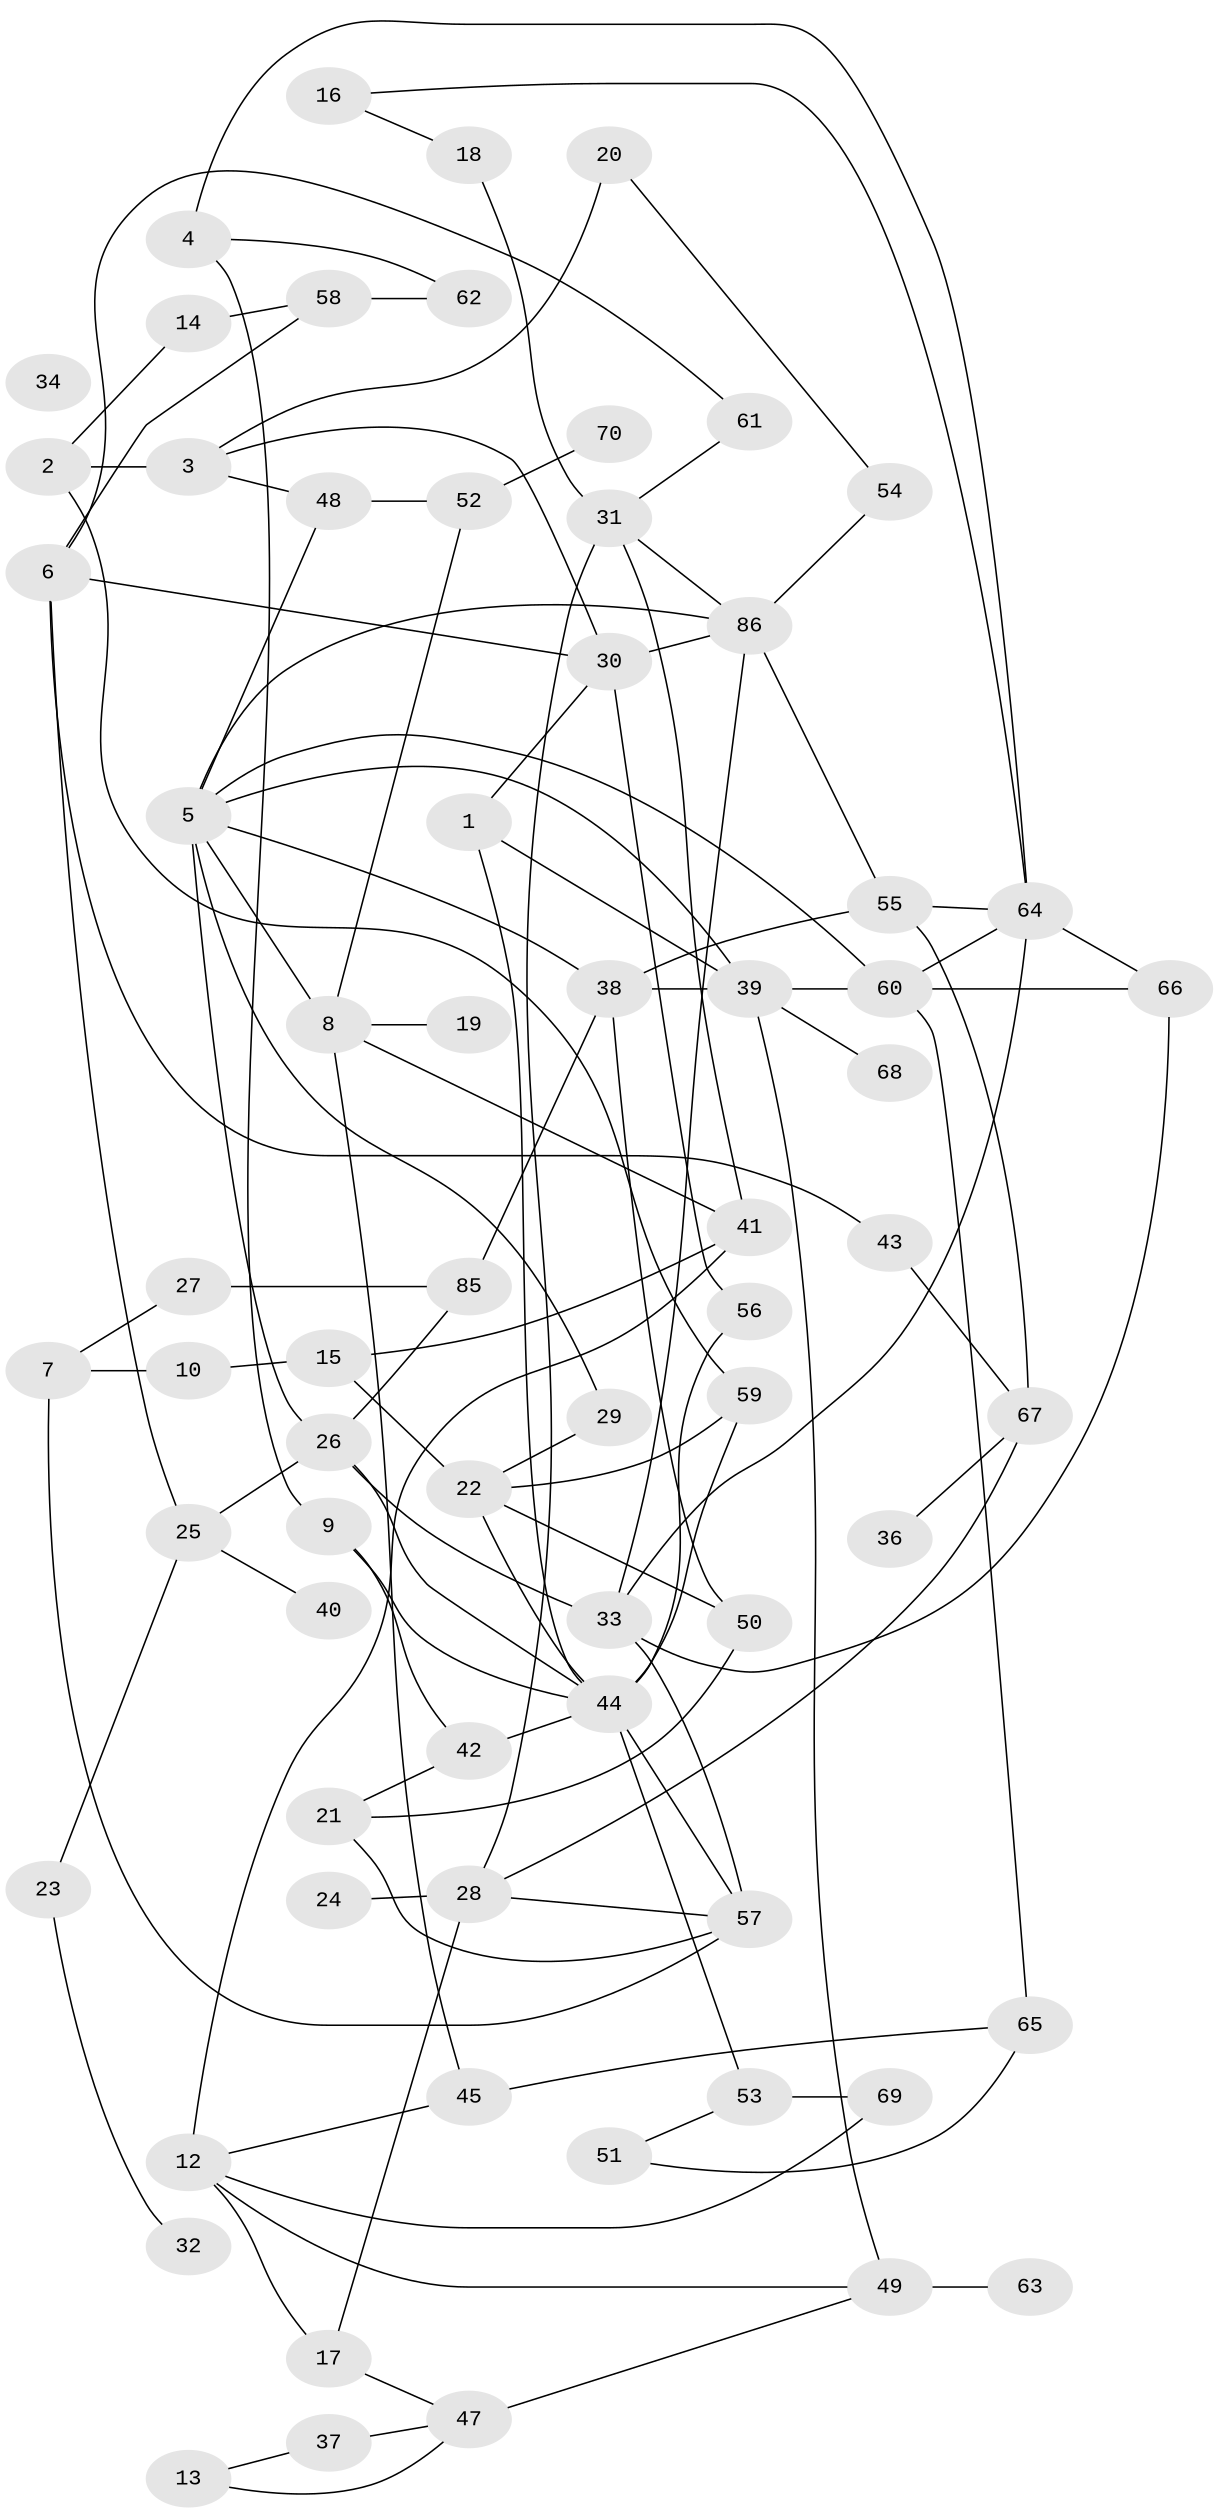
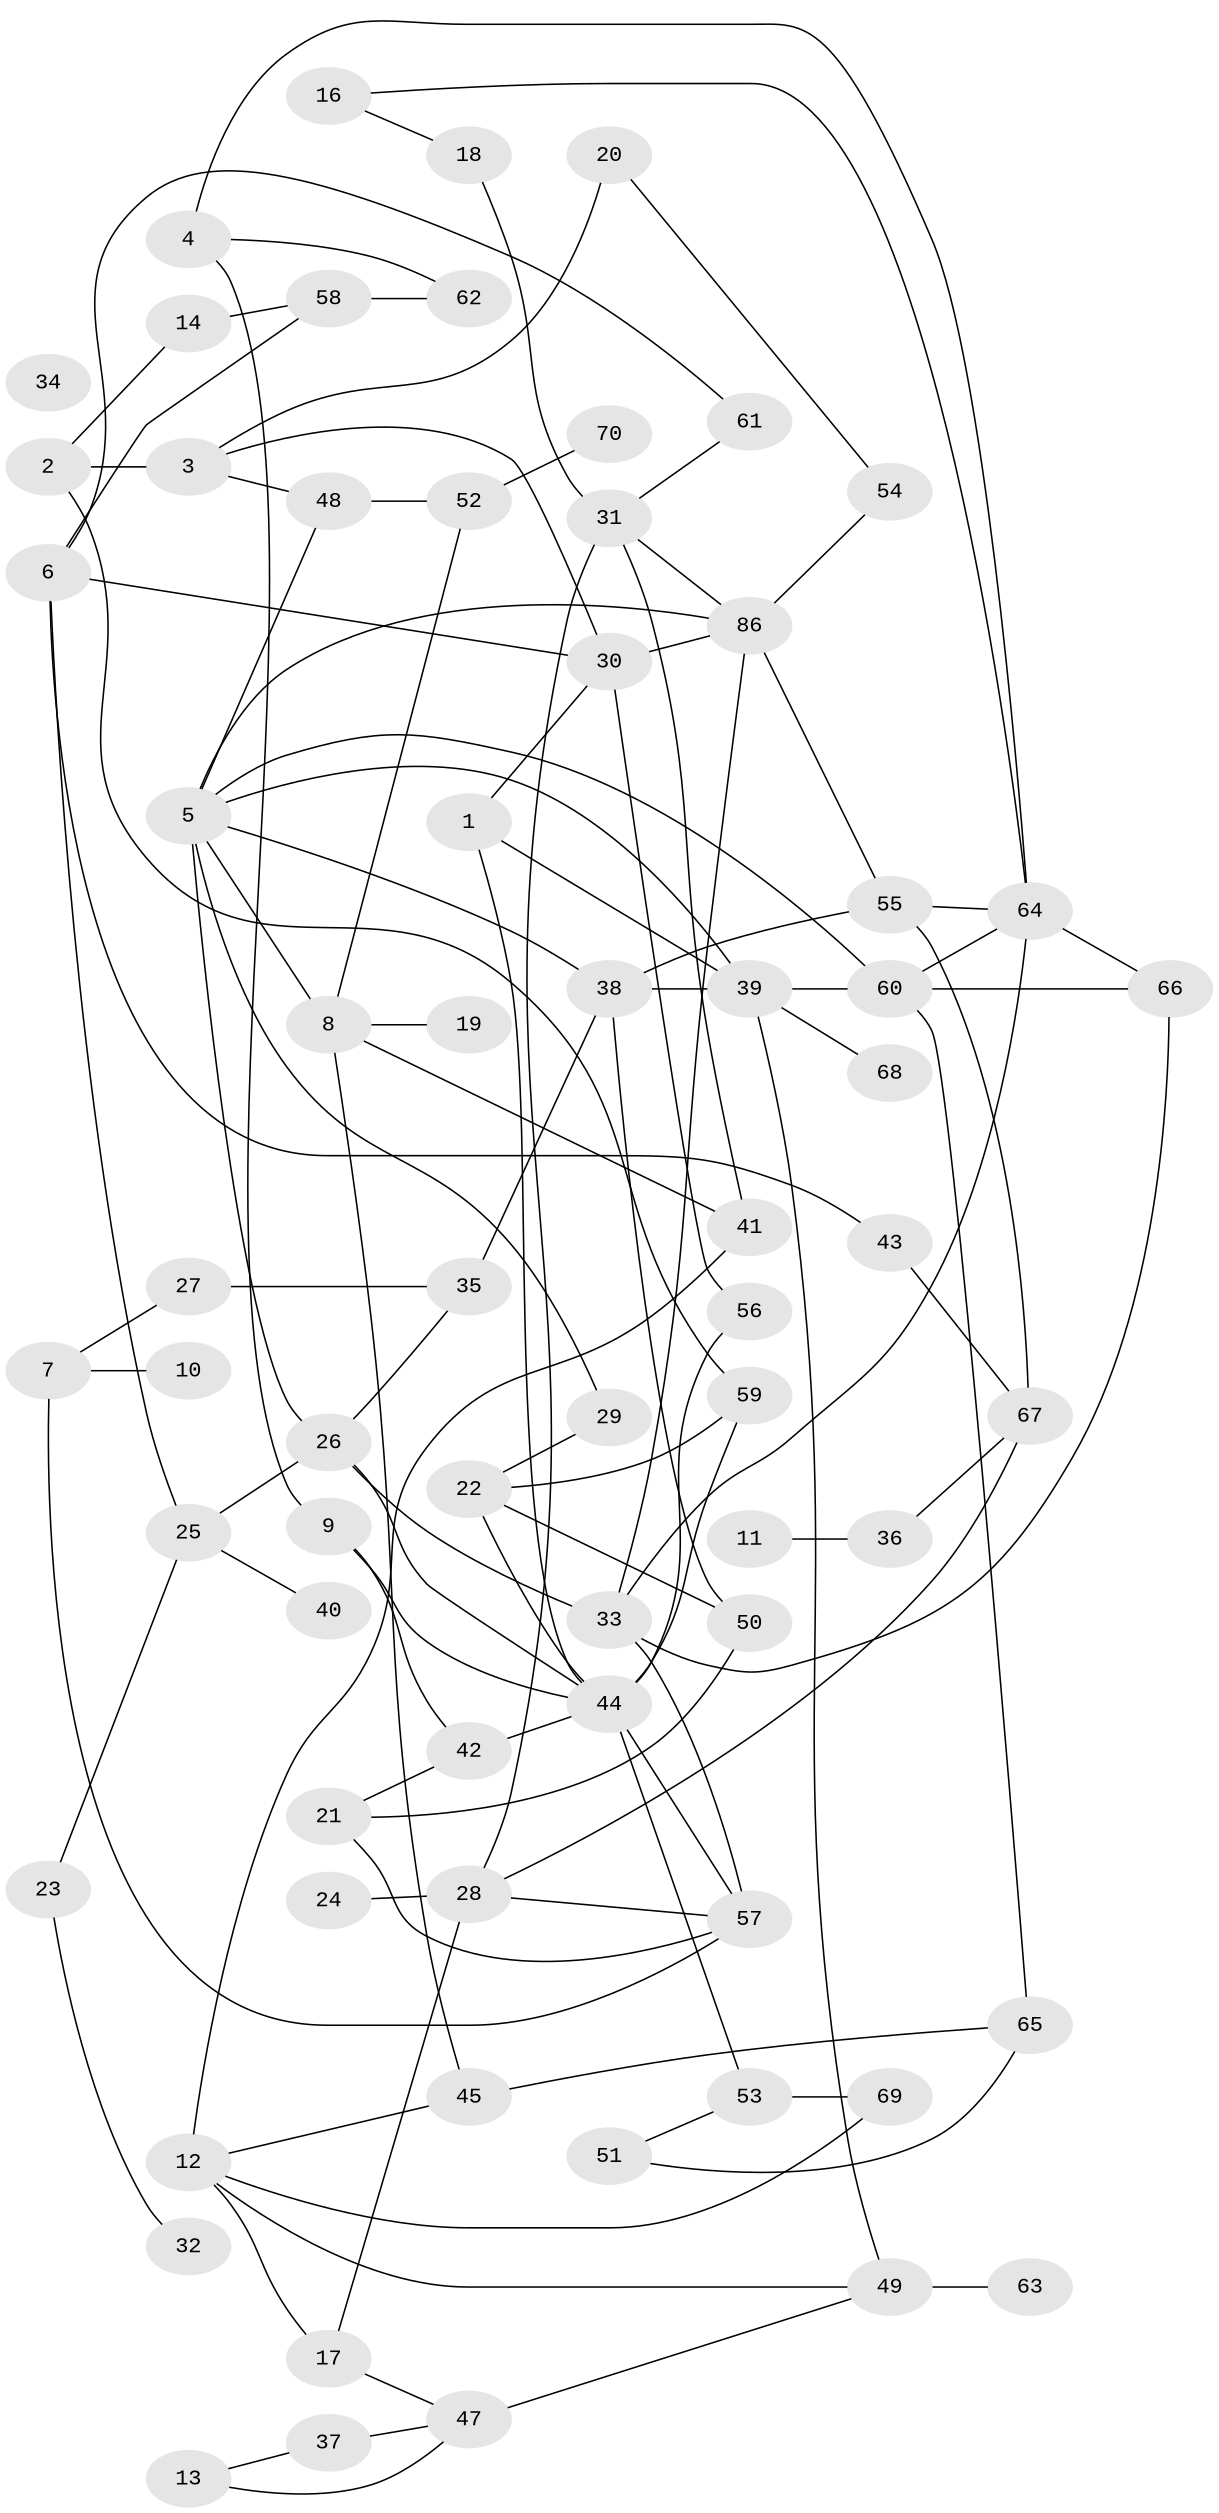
node "85": label "85" -> "35"
node "15": removed
node "11": added
